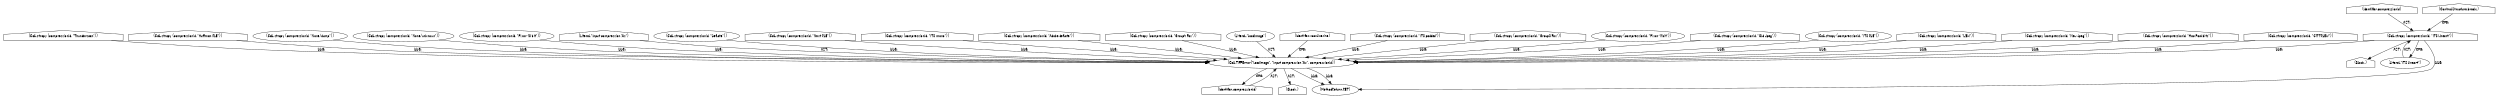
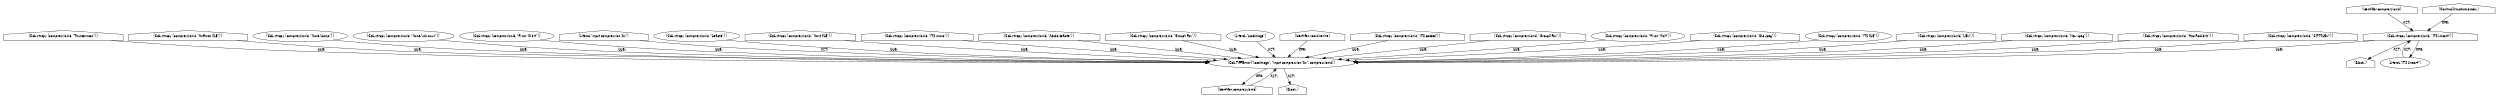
node "(MethodReturn,RET)": removed
